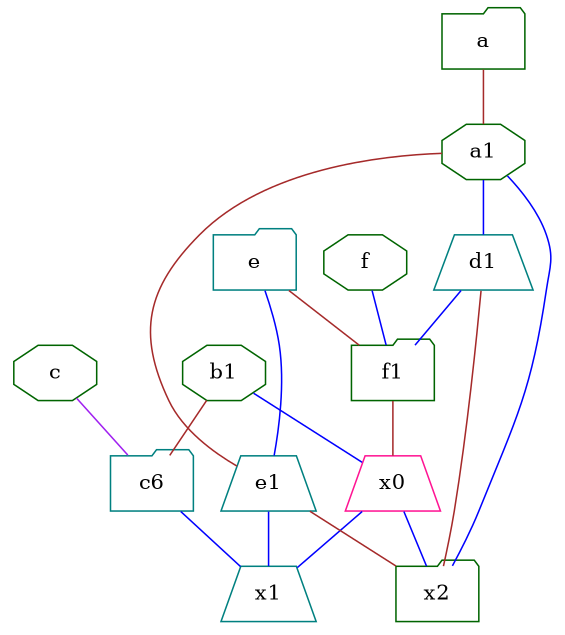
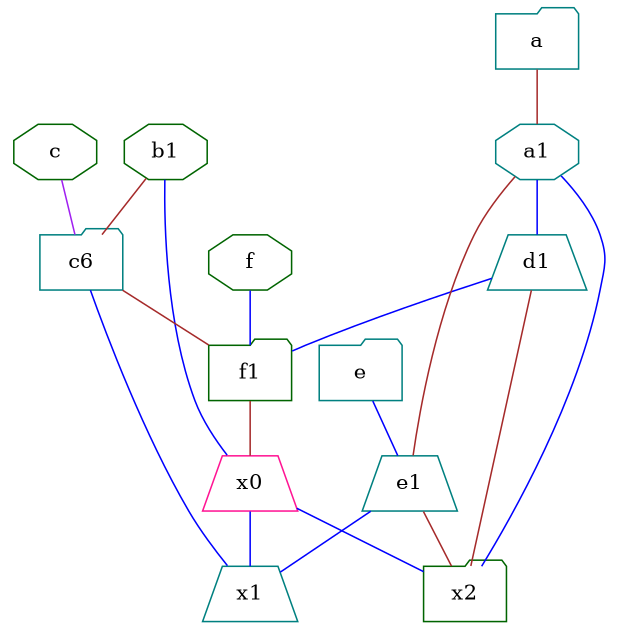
node "a": color darkgreen -> teal
node "a1": color darkgreen -> teal
edge "e" -- "f1": now "c6" -- "f1"
